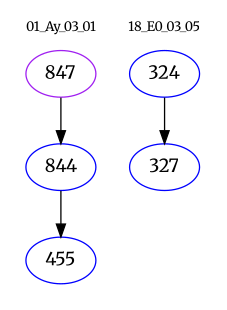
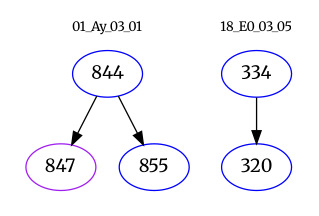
node "324": label "324" -> "334"
edge "847" -> "844": reversed
node "327": label "327" -> "320"
node "455": label "455" -> "855"
